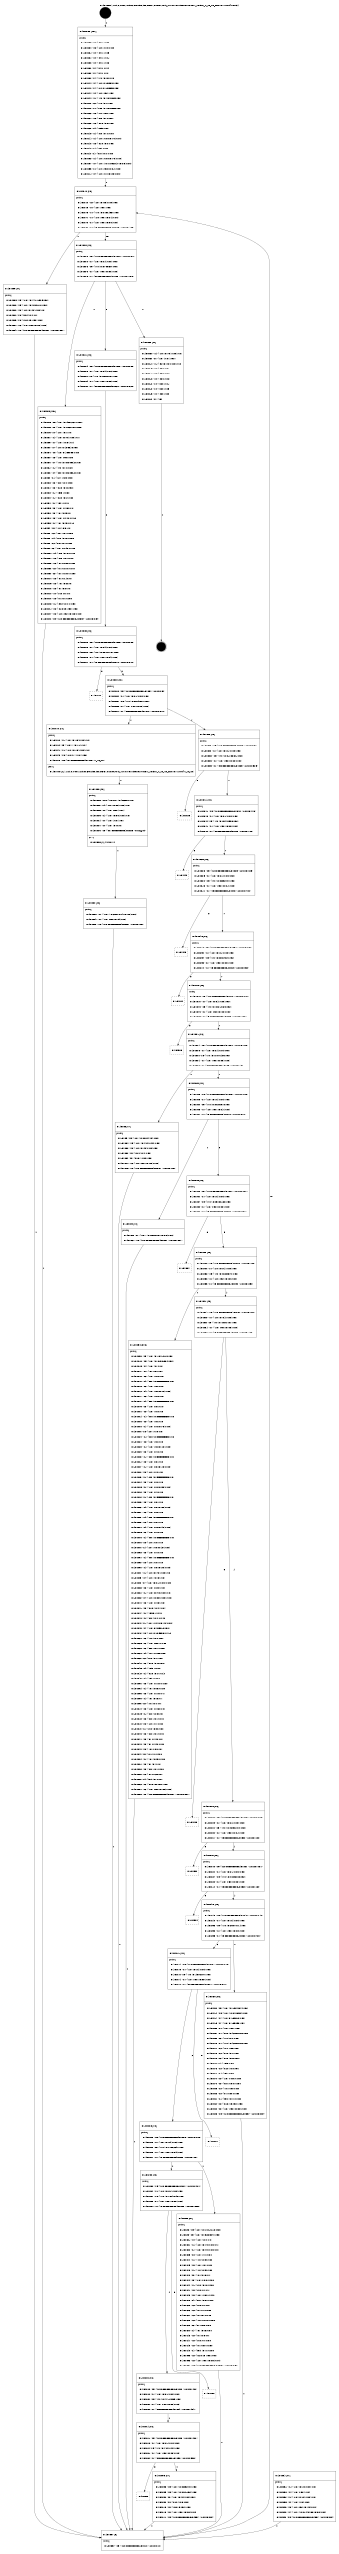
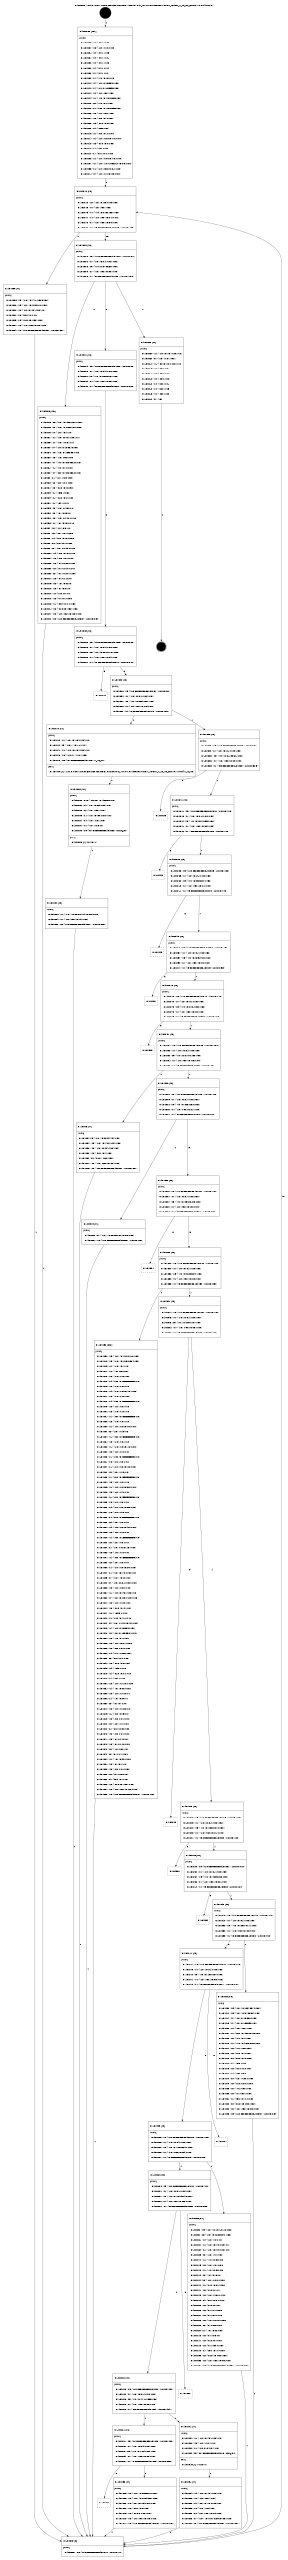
node "0x401cd4 [16]": added
